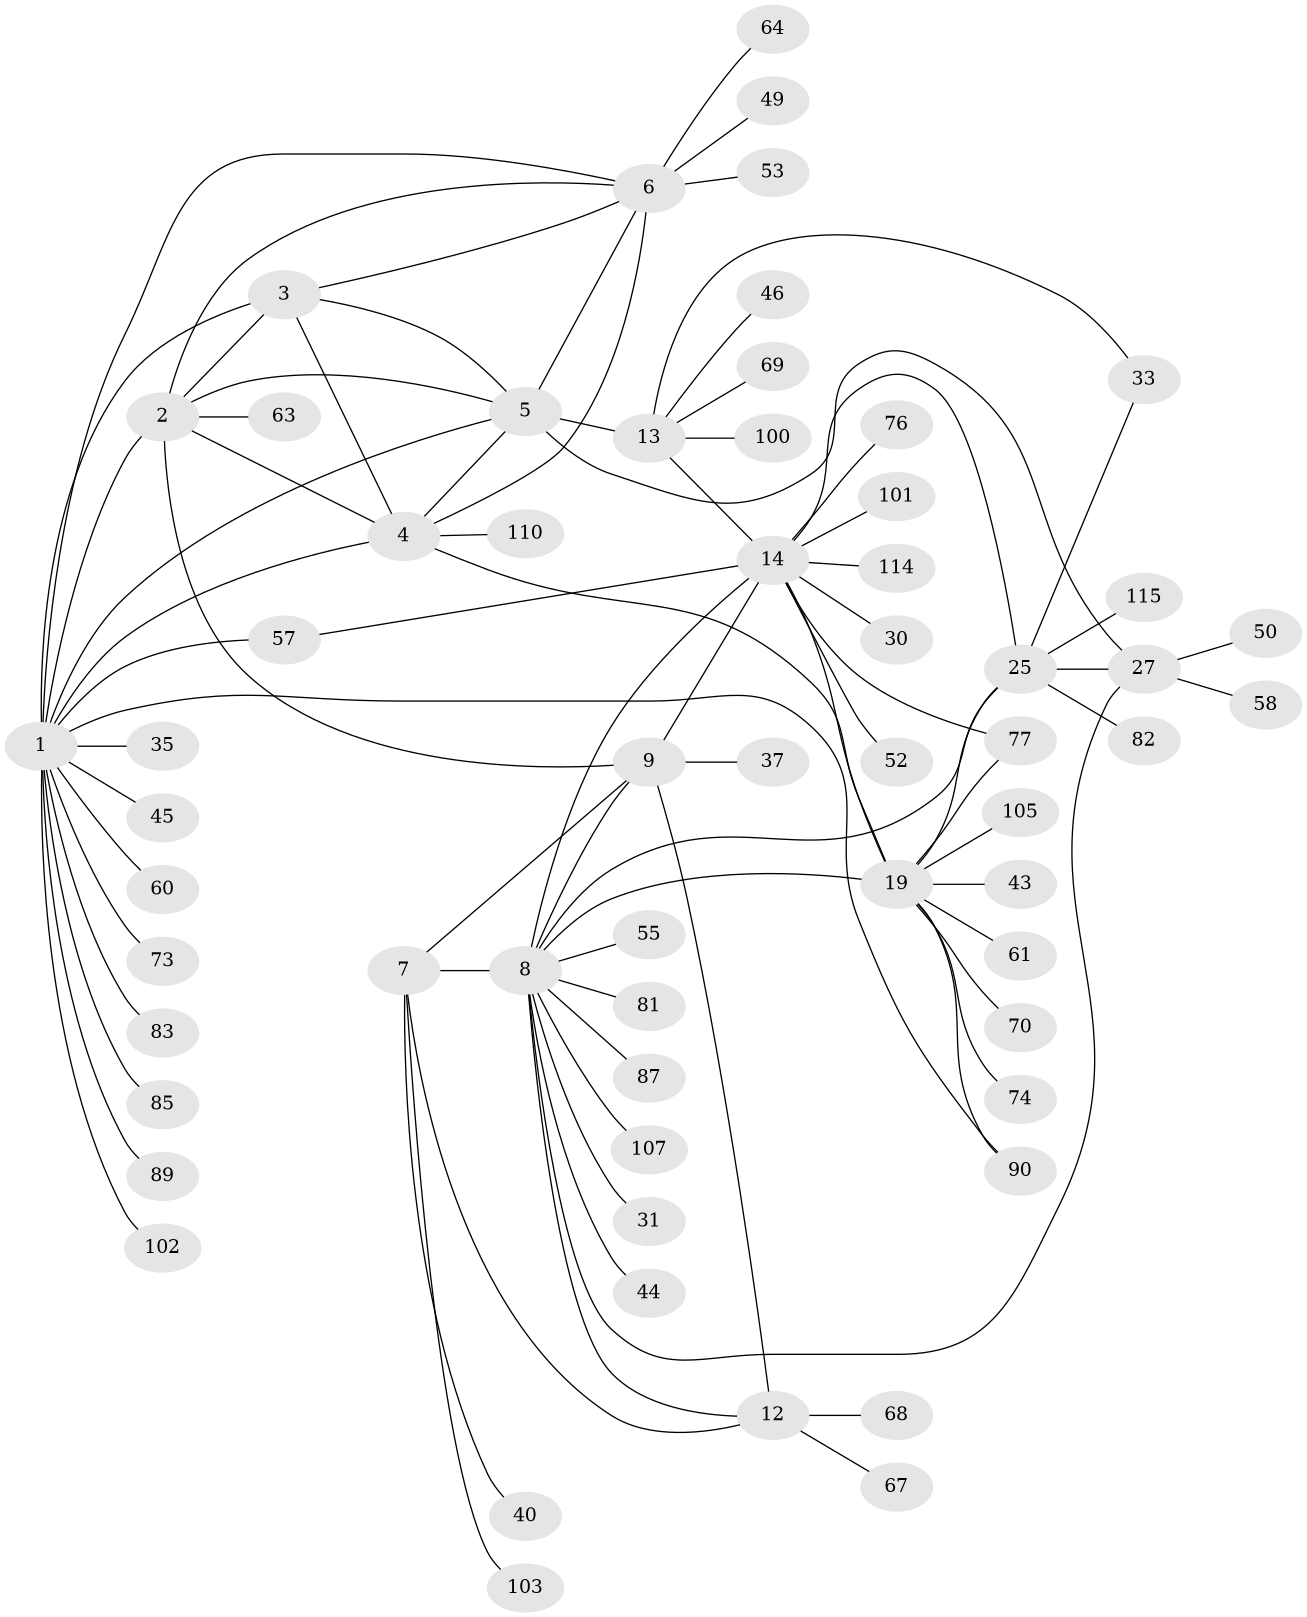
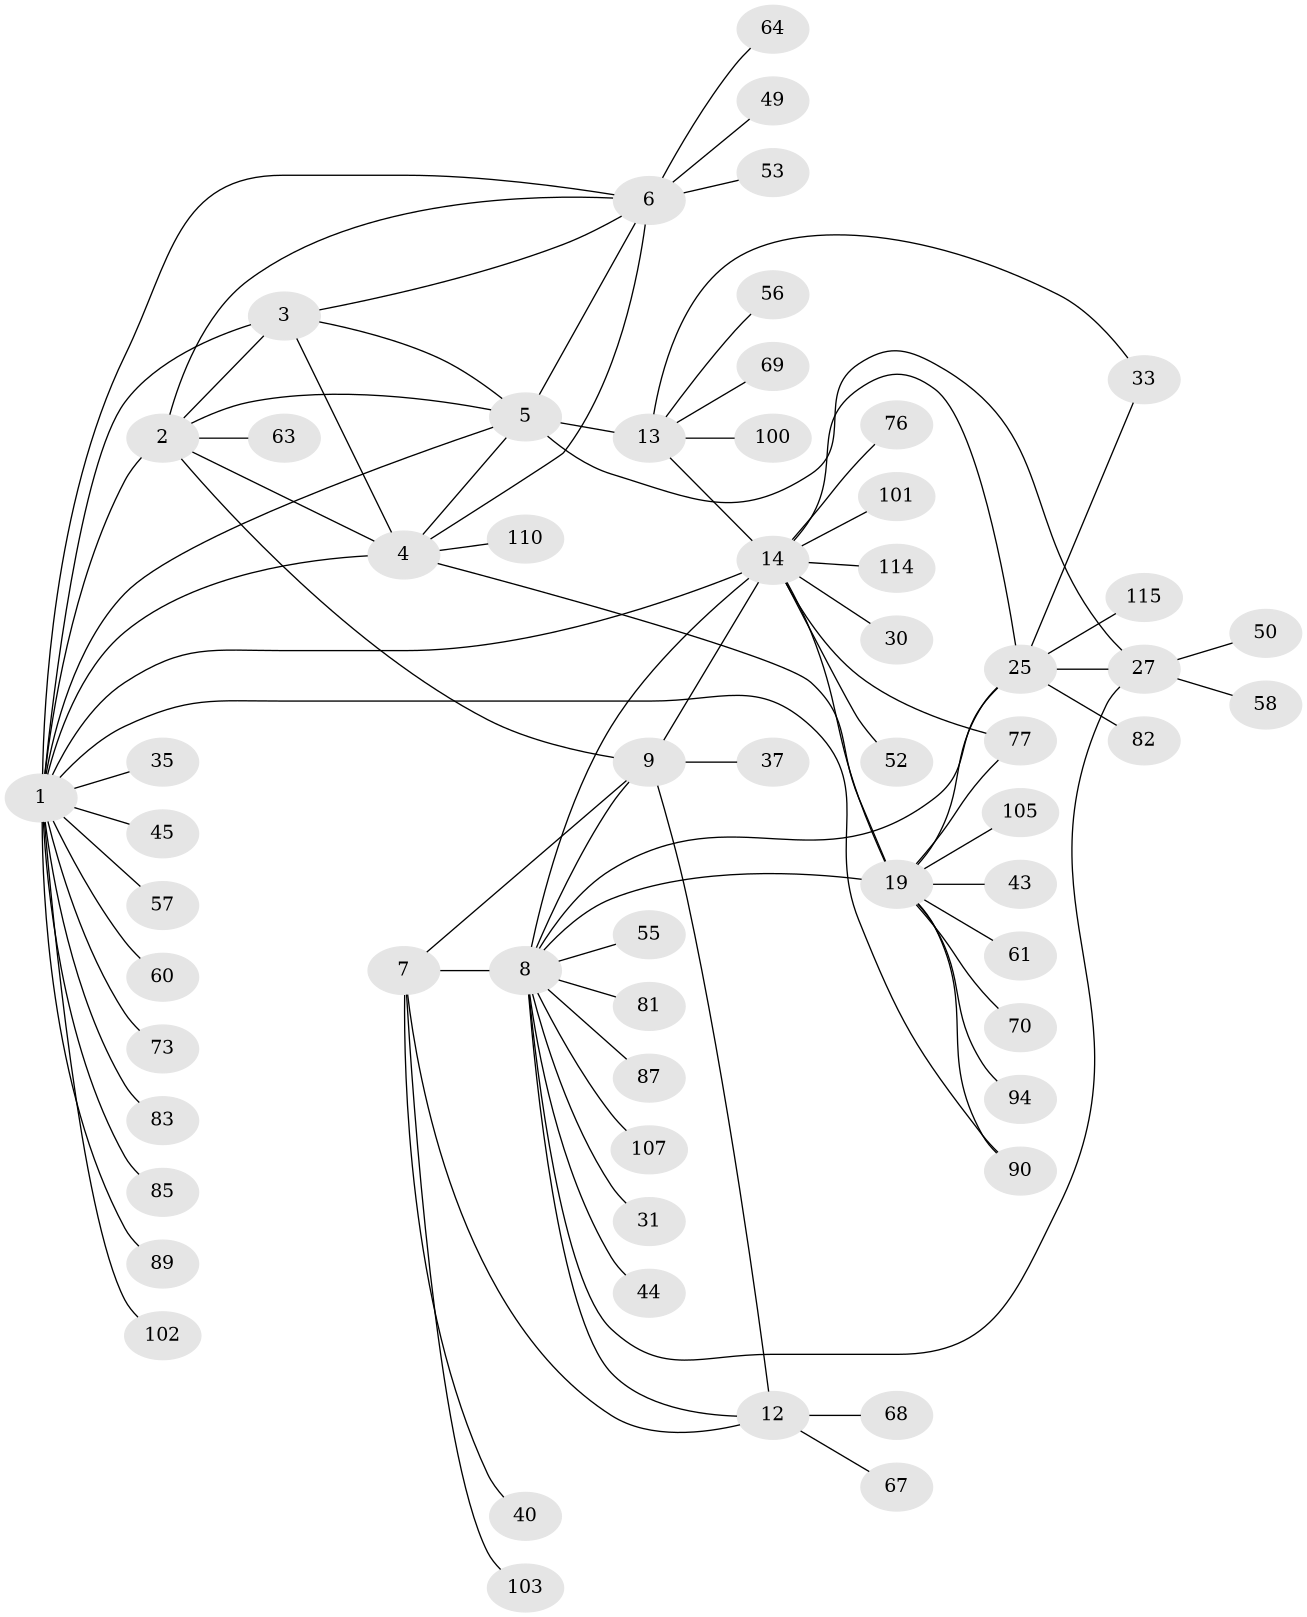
node "46": label "46" -> "56"
edge "14" -- "57": now "14" -- "1"
node "74": label "74" -> "94"
